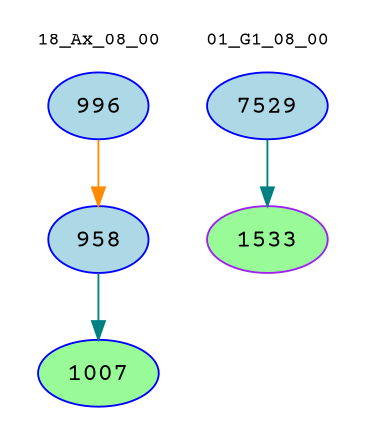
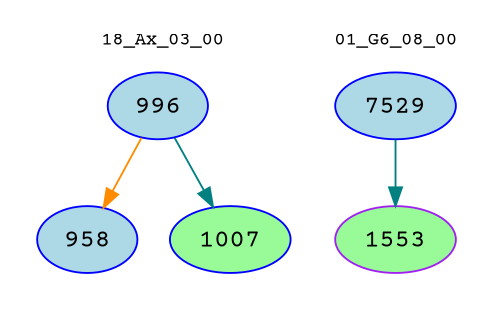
cluster "18_Ax_08_00": label "18_Ax_08_00" -> "18_Ax_03_00"
cluster "01_G1_08_00": label "01_G1_08_00" -> "01_G6_08_00"
node "1533": label "1533" -> "1553"
edge "958" -> "1007": now "996" -> "1007"
